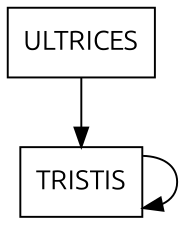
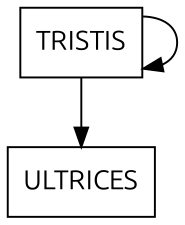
edge "ULTRICES" -> "TRISTIS": reversed
